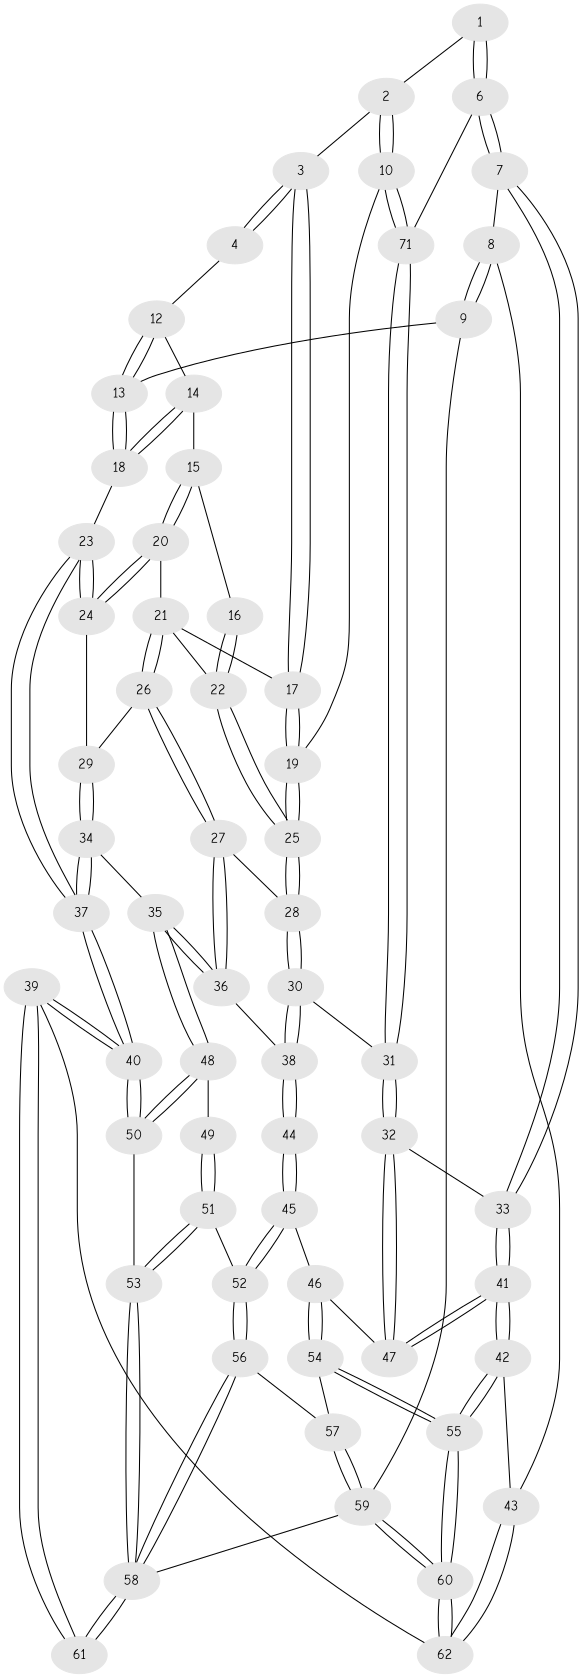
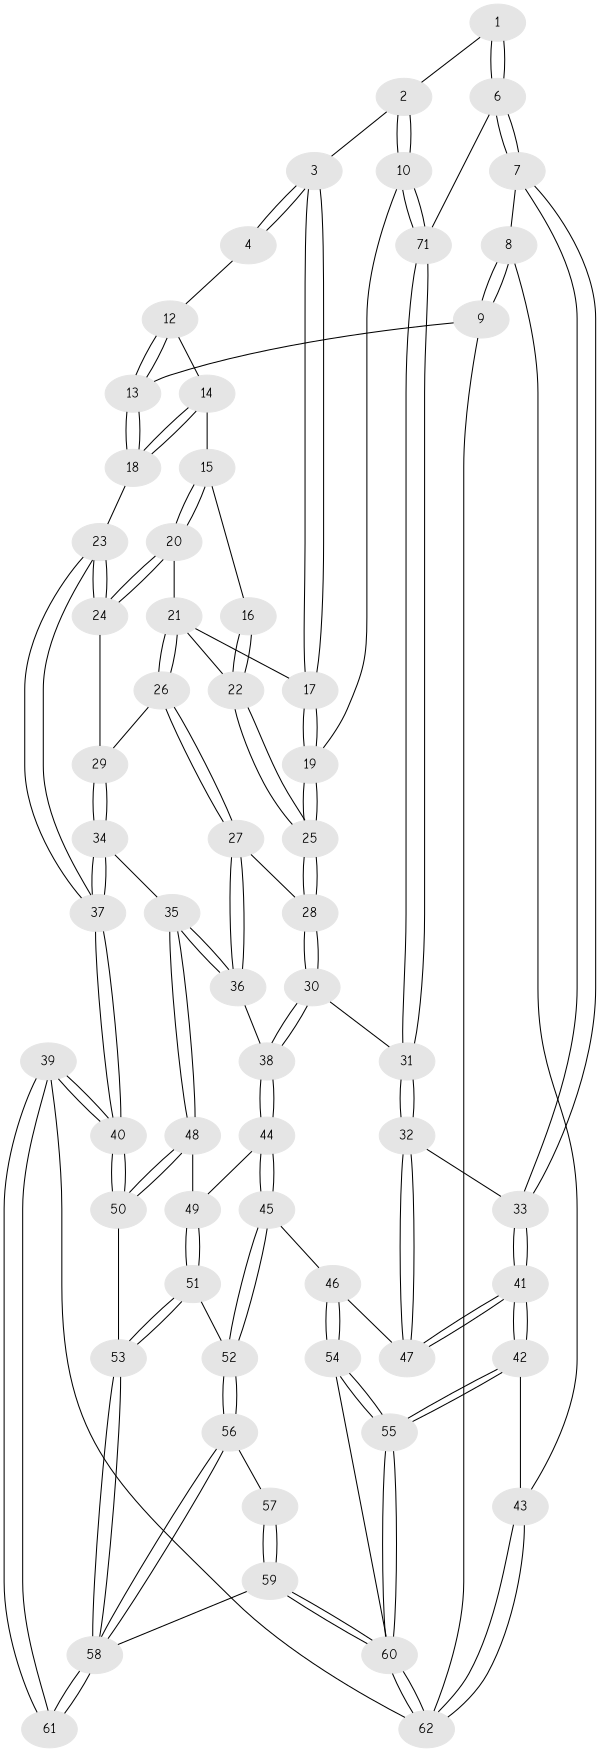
edge "9" -- "59": now "9" -- "62"
edge "44" -- "49": added
edge "54" -- "57": now "54" -- "60"
